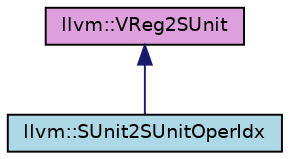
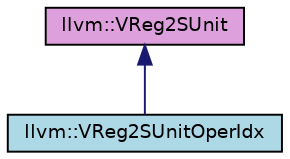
node "llvm::SUnit2SUnitOperIdx": label "llvm::SUnit2SUnitOperIdx" -> "llvm::VReg2SUnitOperIdx"
